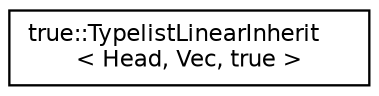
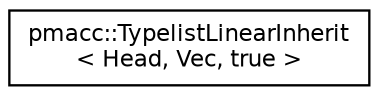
node "true::TypelistLinearInherit < Head, Vec, true >": label "true::TypelistLinearInherit < Head, Vec, true >" -> "pmacc::TypelistLinearInherit < Head, Vec, true >"
